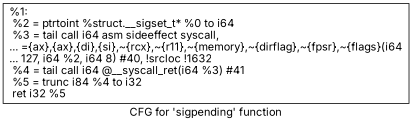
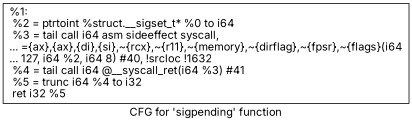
node "%1:": text "%5 = trunc i84 %4 to i32" -> "%5 = trunc i64 %4 to i32"
